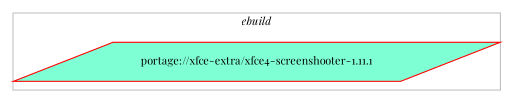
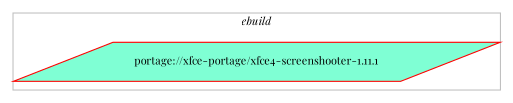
node "portage://xfce-extra/xfce4-screenshooter-1.11.1": label "portage://xfce-extra/xfce4-screenshooter-1.11.1" -> "portage://xfce-portage/xfce4-screenshooter-1.11.1"
